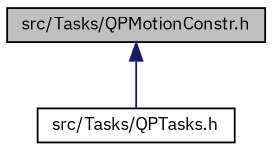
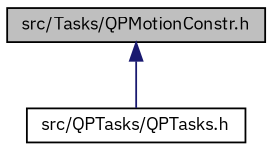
node "src/Tasks/QPTasks.h": label "src/Tasks/QPTasks.h" -> "src/QPTasks/QPTasks.h"
